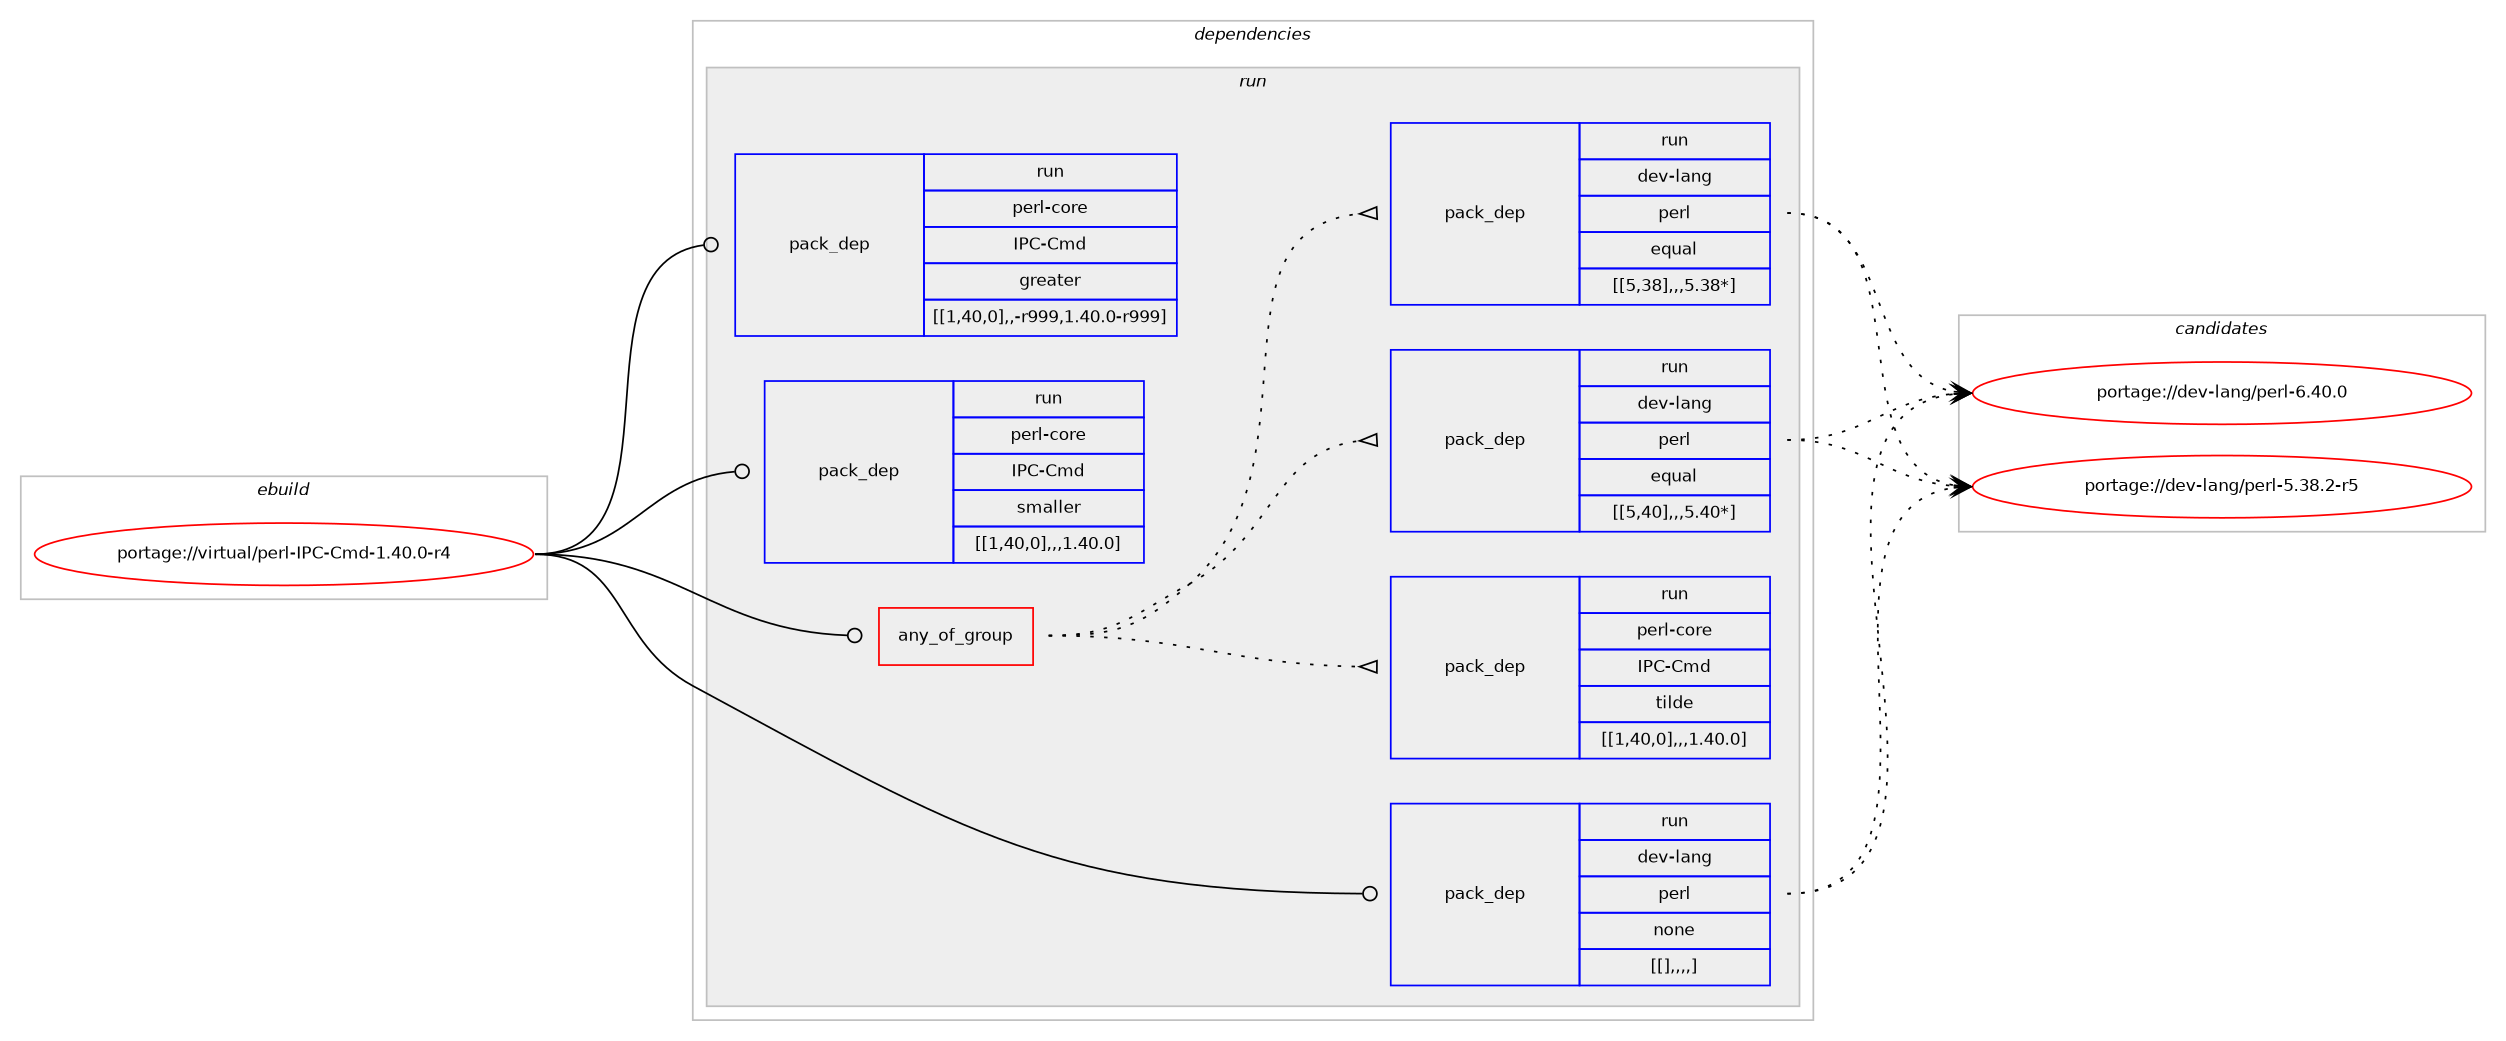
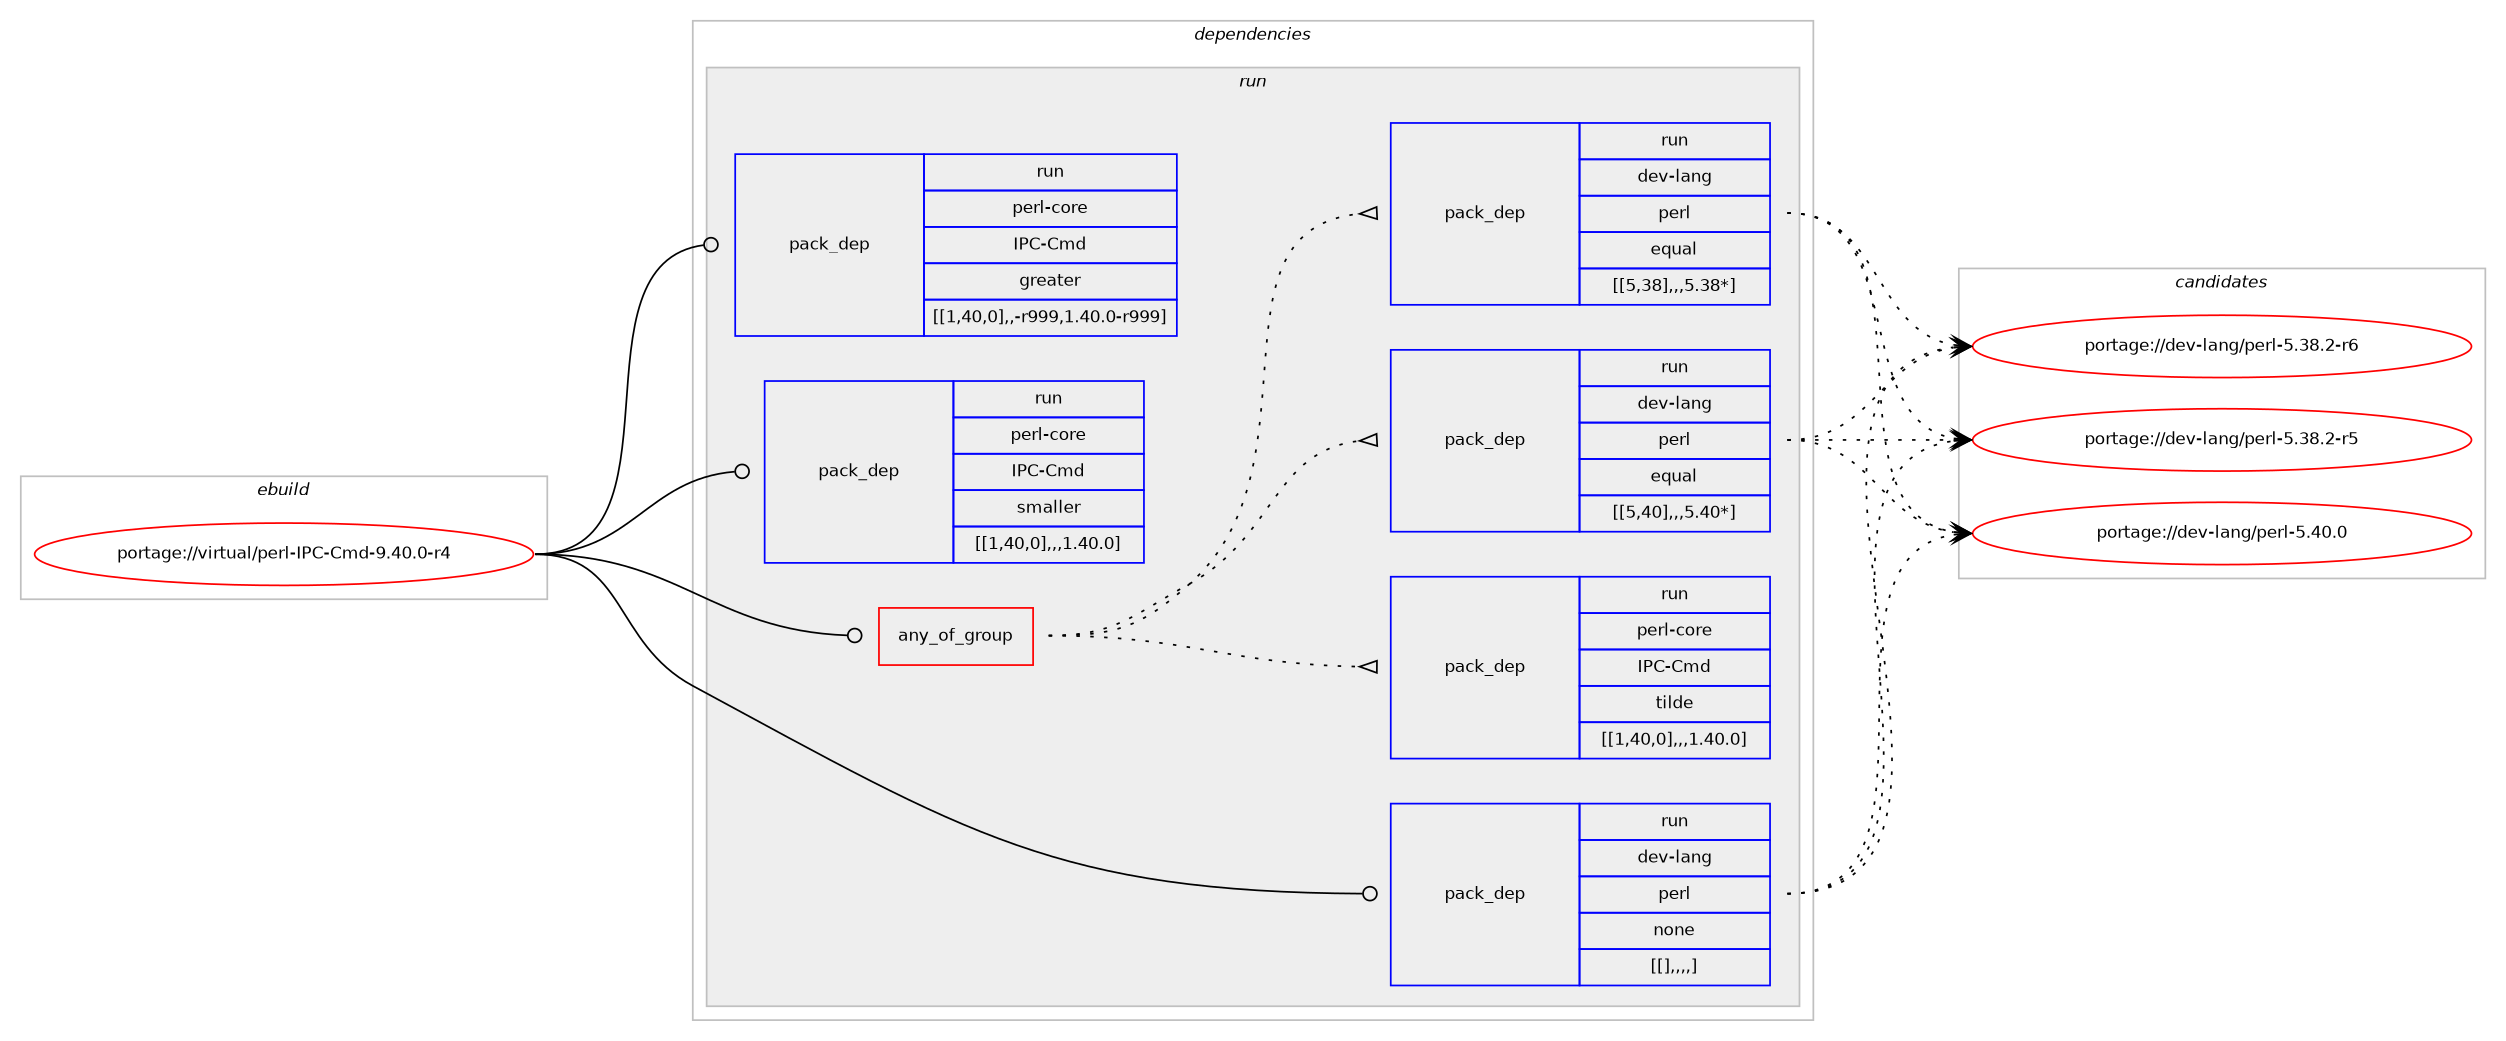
node "portage://dev-lang/perl-5.38.2-r6": added
node "portage://dev-lang/perl-6.40.0": label "portage://dev-lang/perl-6.40.0" -> "portage://dev-lang/perl-5.40.0"
node "portage://virtual/perl-IPC-Cmd-1.40.0-r4": label "portage://virtual/perl-IPC-Cmd-1.40.0-r4" -> "portage://virtual/perl-IPC-Cmd-9.40.0-r4"
